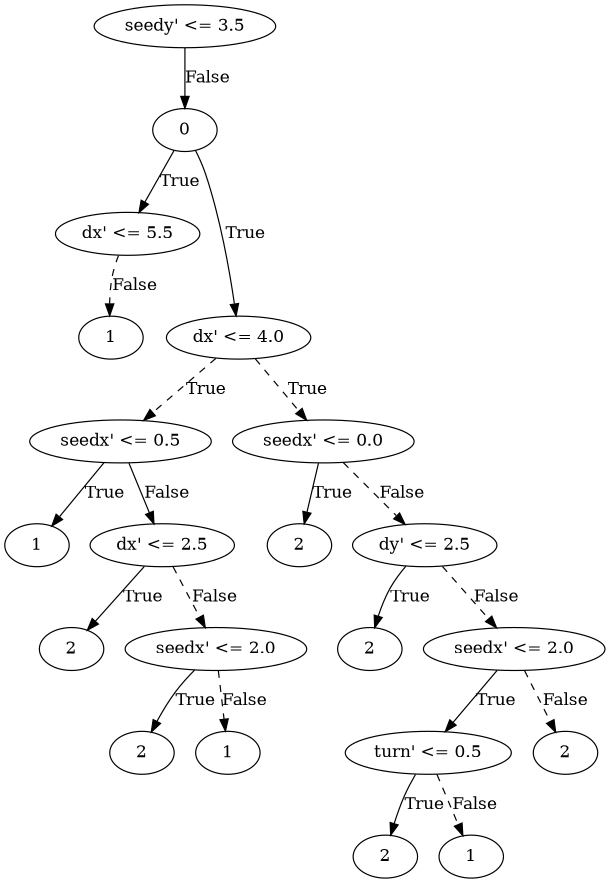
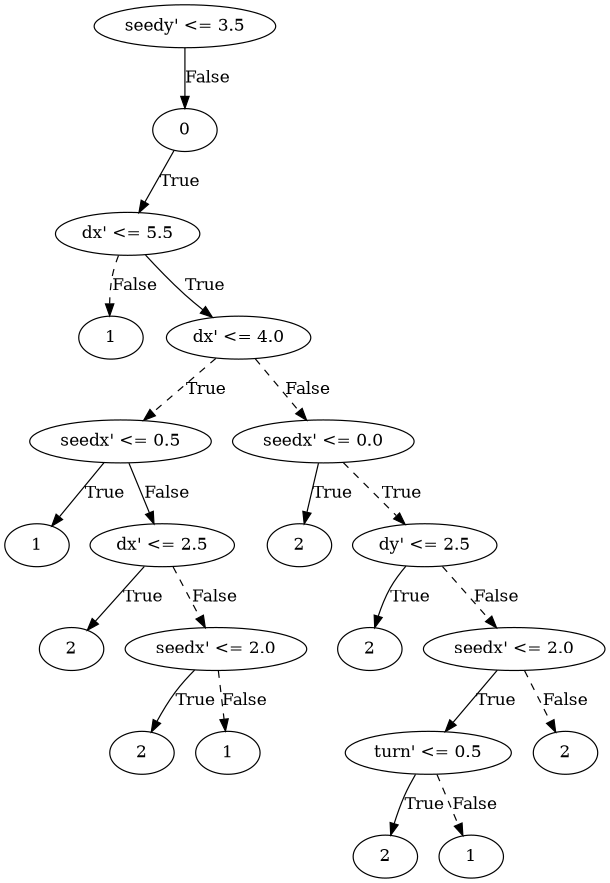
edge "0" -> "dx' <= 4.0": now "dx' <= 5.5" -> "dx' <= 4.0"
edge "dx' <= 4.0" -> "seedx' <= 0.0": label "True" -> "False"
edge "seedx' <= 0.0" -> "dy' <= 2.5": label "False" -> "True"
